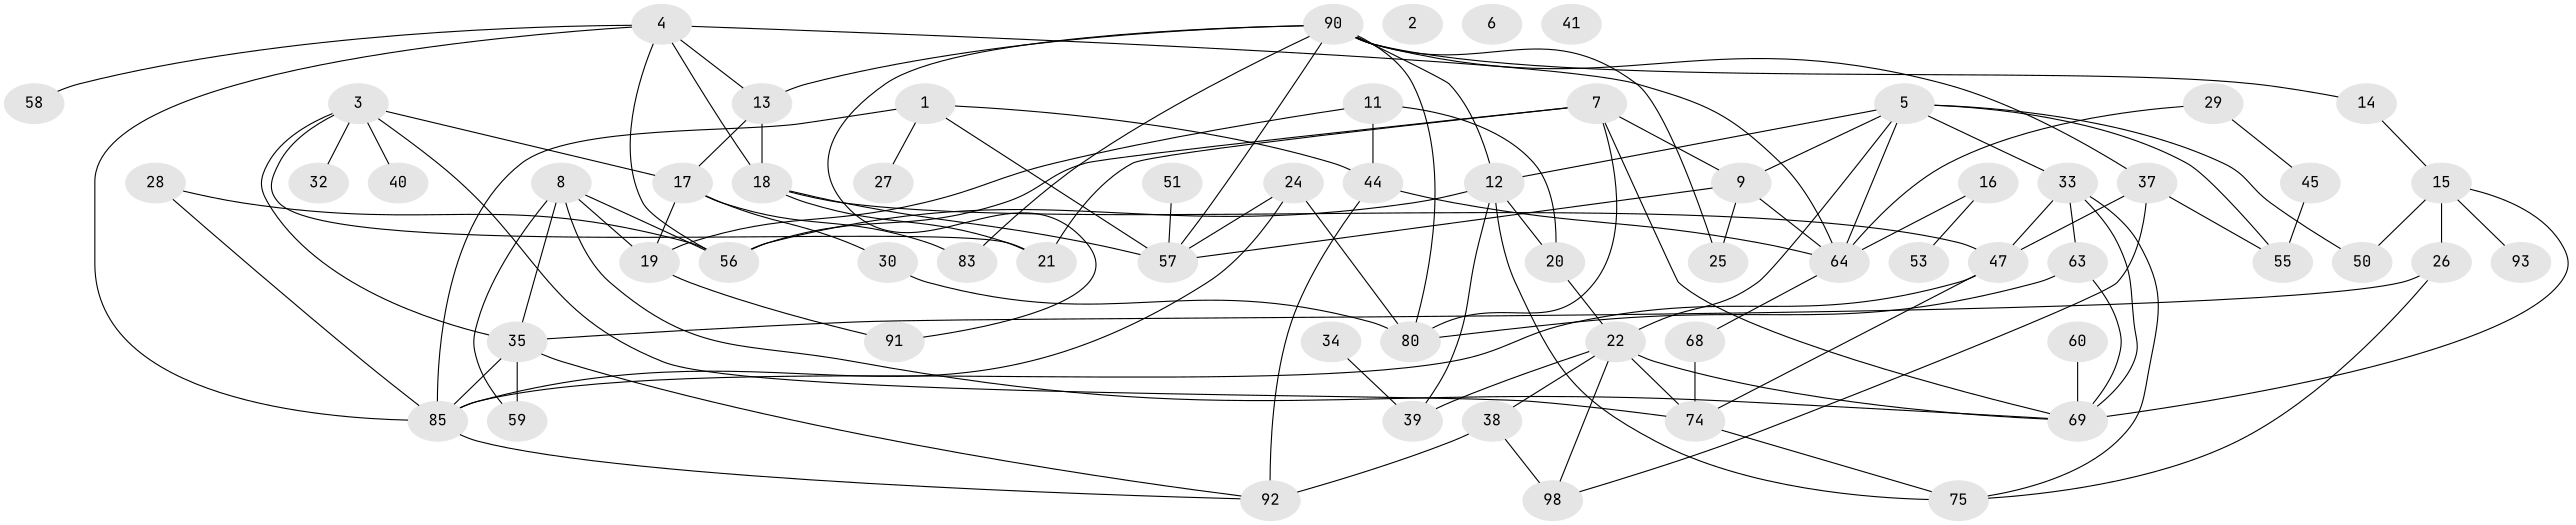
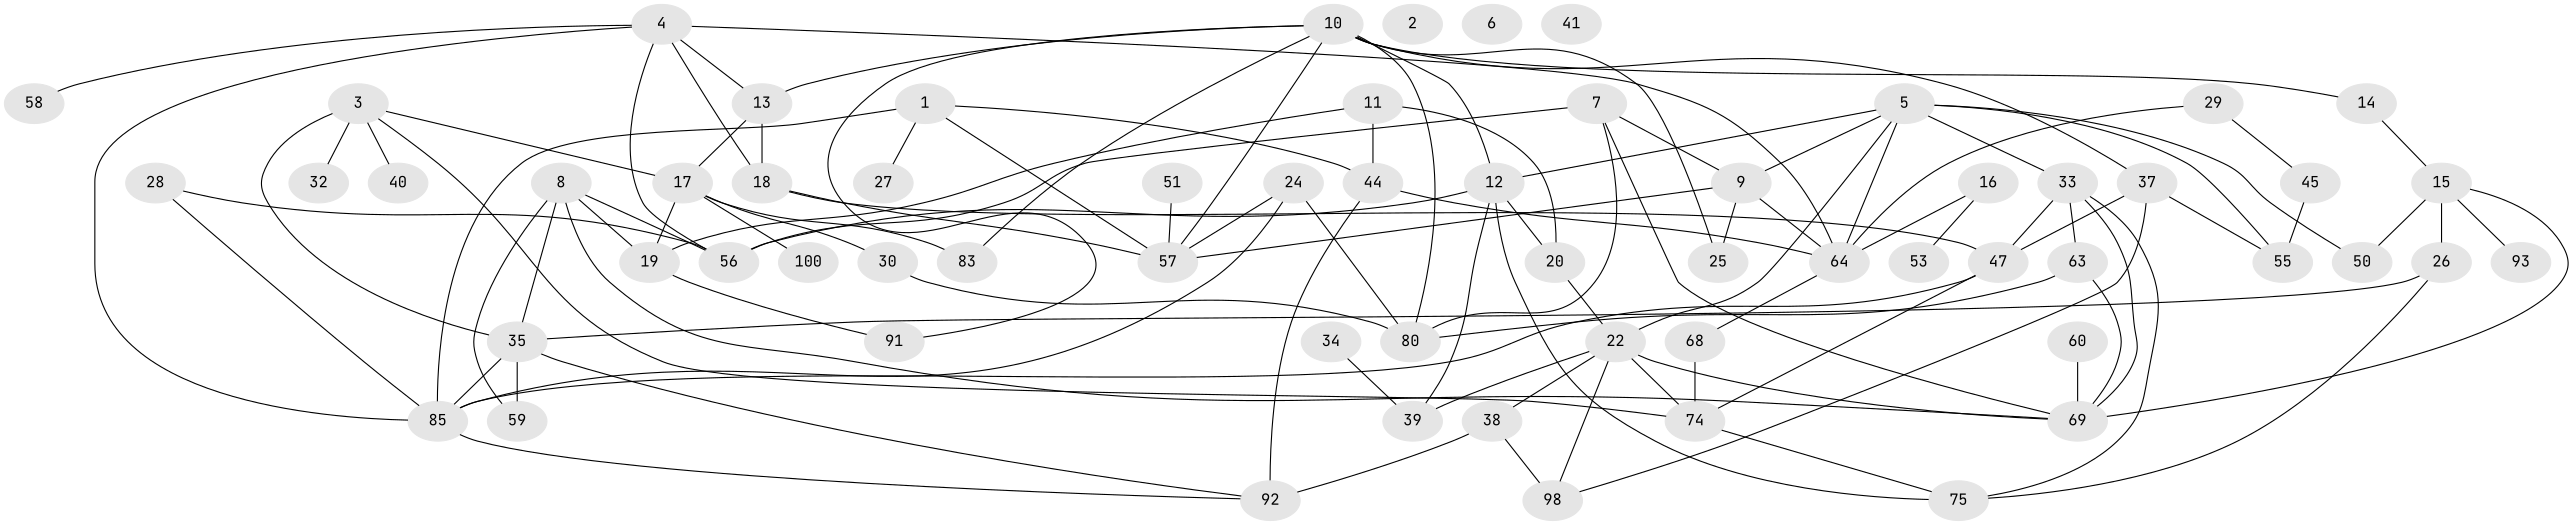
node "90": label "90" -> "10"
node "100": added
node "21": removed
